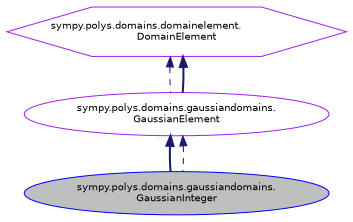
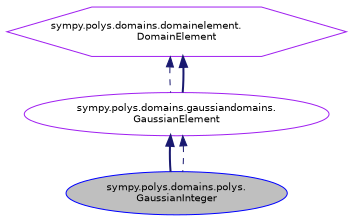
node "sympy.polys.domains.gaussiandomains. GaussianInteger": label "sympy.polys.domains.gaussiandomains. GaussianInteger" -> "sympy.polys.domains.polys. GaussianInteger"
